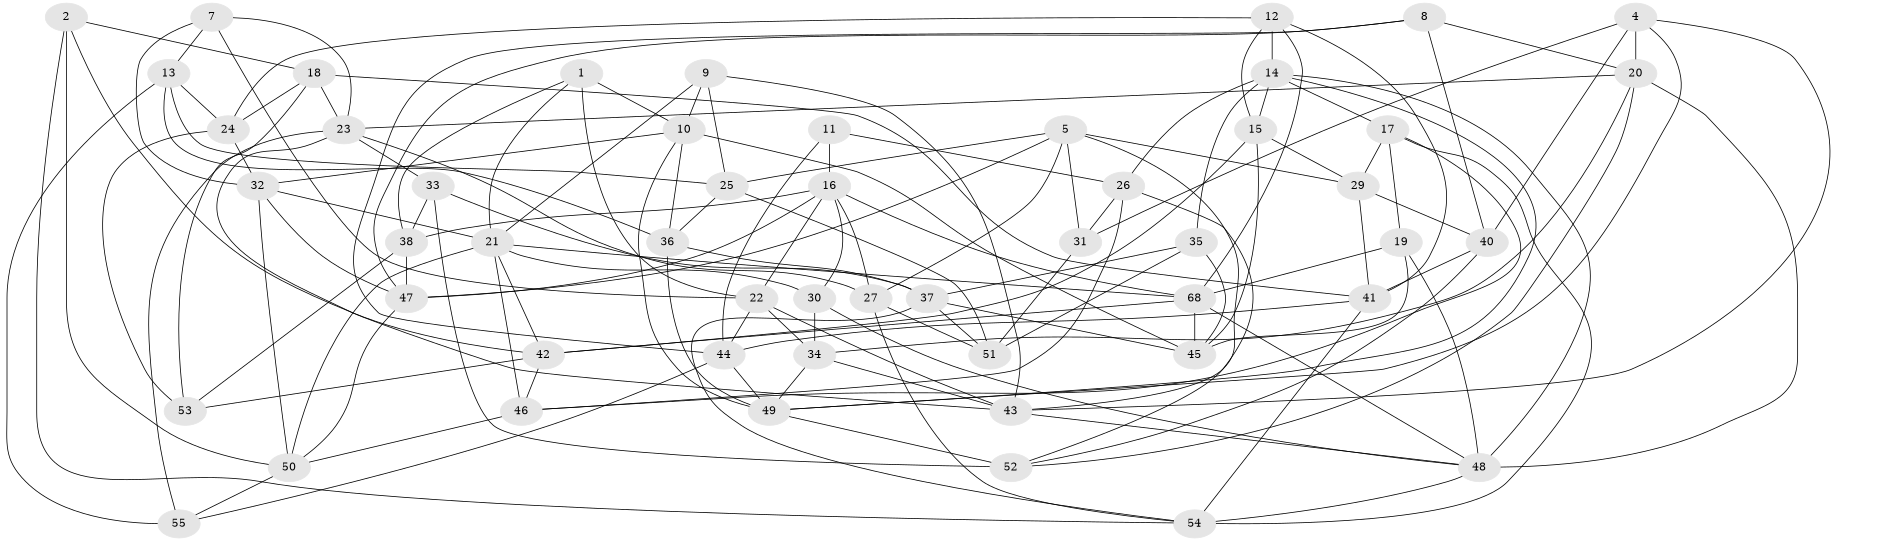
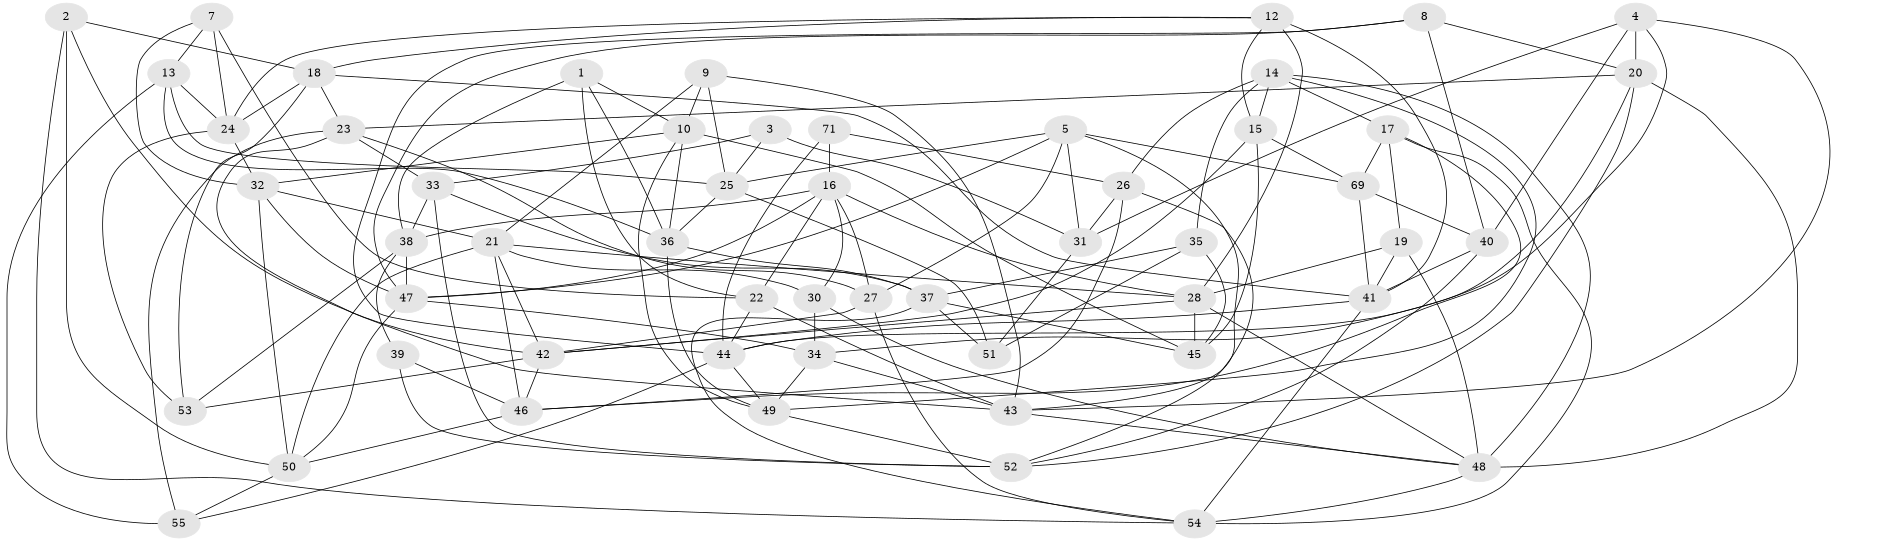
edge "7" -- "23": now "7" -- "24"
edge "12" -- "14": now "12" -- "18"
node "3": added
node "11": label "11" -> "71"
edge "1" -- "21": now "1" -- "36"
node "29": label "29" -> "69"
node "68": label "68" -> "28"
edge "22" -- "34": now "47" -- "34"
edge "27" -- "51": now "27" -- "42"
edge "19" -- "45": now "19" -- "41"
node "39": added
edge "4" -- "49": now "4" -- "44"
